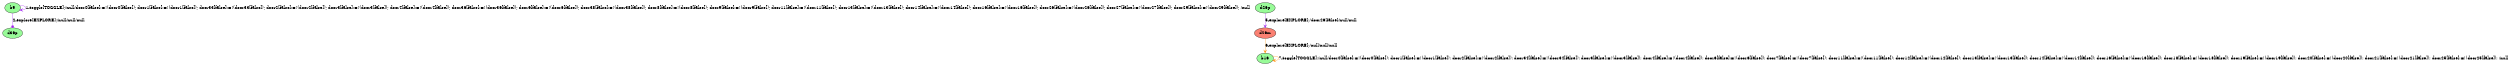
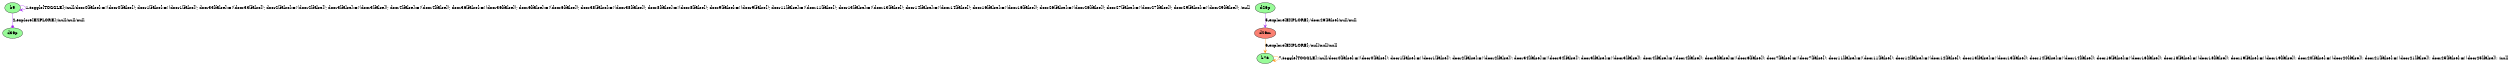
node "b16": label "b16" -> "b76"
